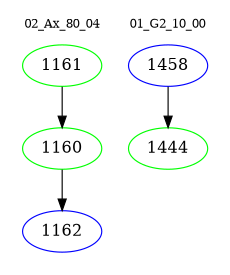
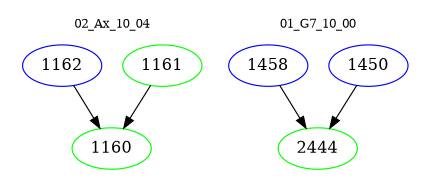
cluster "02_Ax_80_04": label "02_Ax_80_04" -> "02_Ax_10_04"
cluster "01_G2_10_00": label "01_G2_10_00" -> "01_G7_10_00"
node "1450": added
node "1444": label "1444" -> "2444"
edge "1160" -> "1162": reversed
